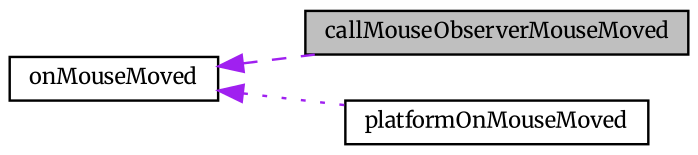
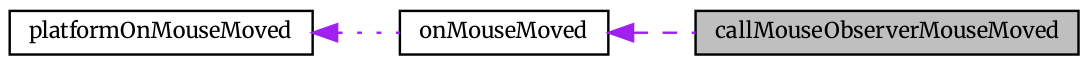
edge "platformOnMouseMoved" -> "onMouseMoved": reversed
